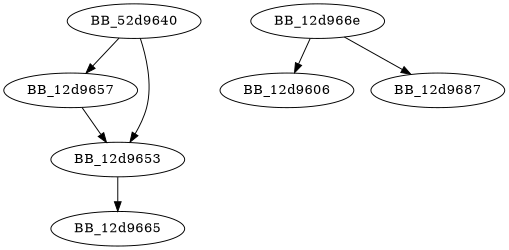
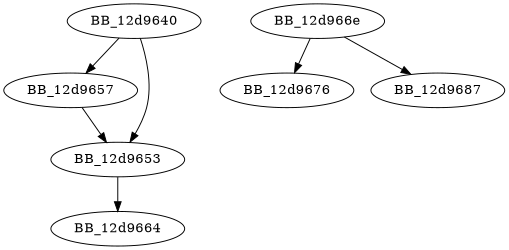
node "BB_52d9640": label "BB_52d9640" -> "BB_12d9640"
node "BB_12d9606": label "BB_12d9606" -> "BB_12d9676"
node "BB_12d9665": label "BB_12d9665" -> "BB_12d9664"
